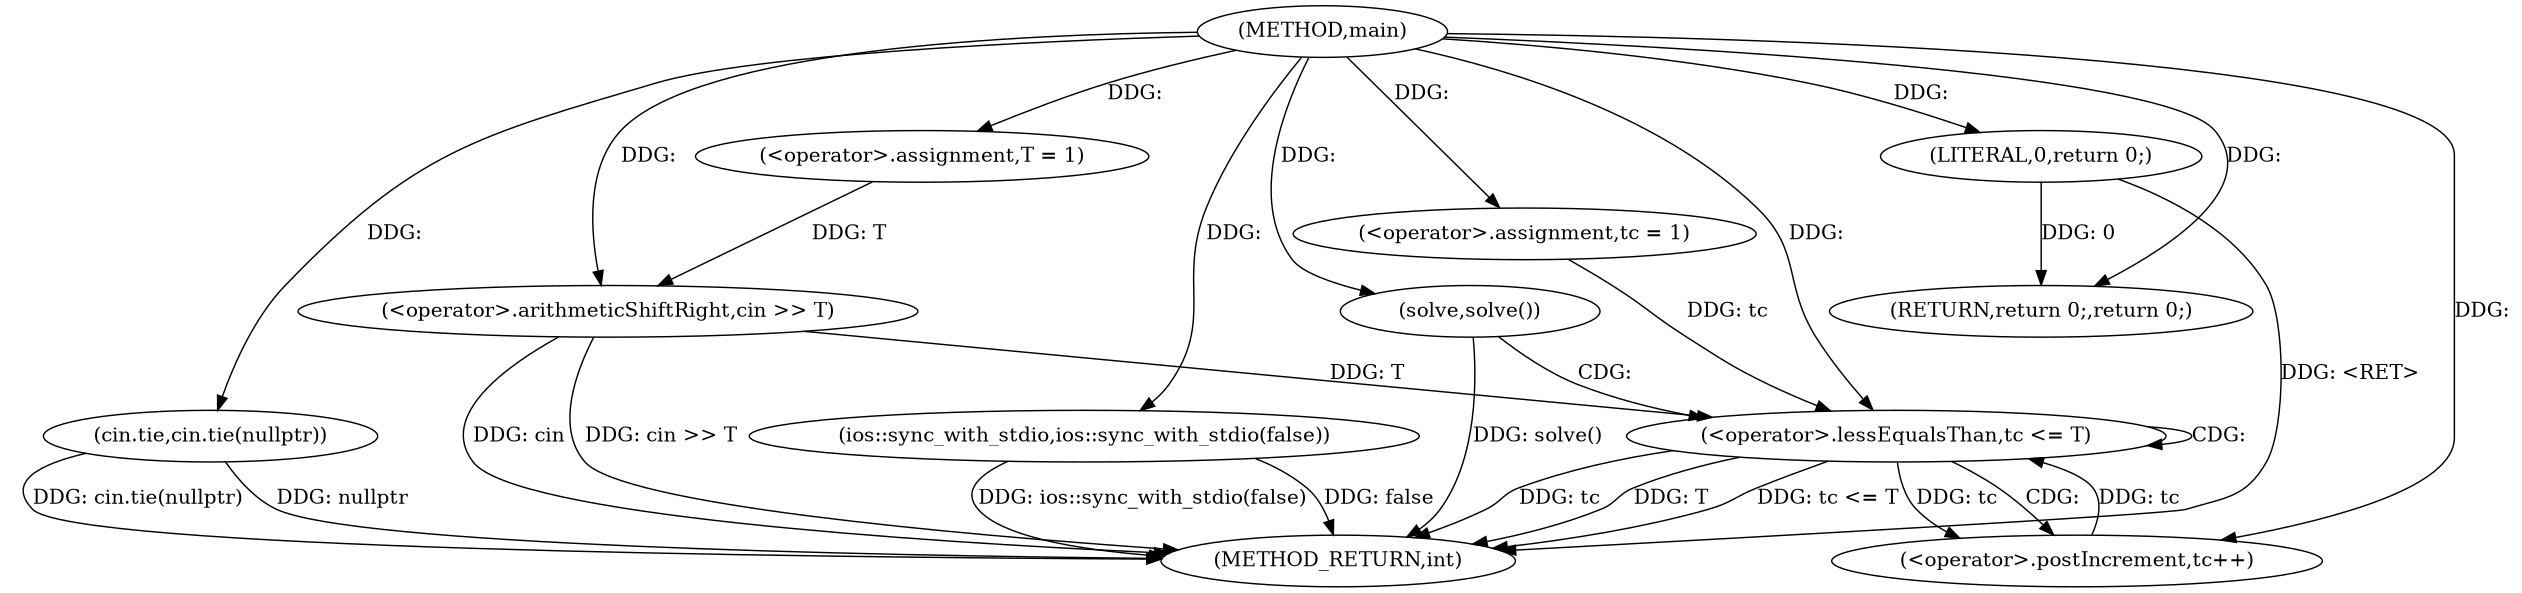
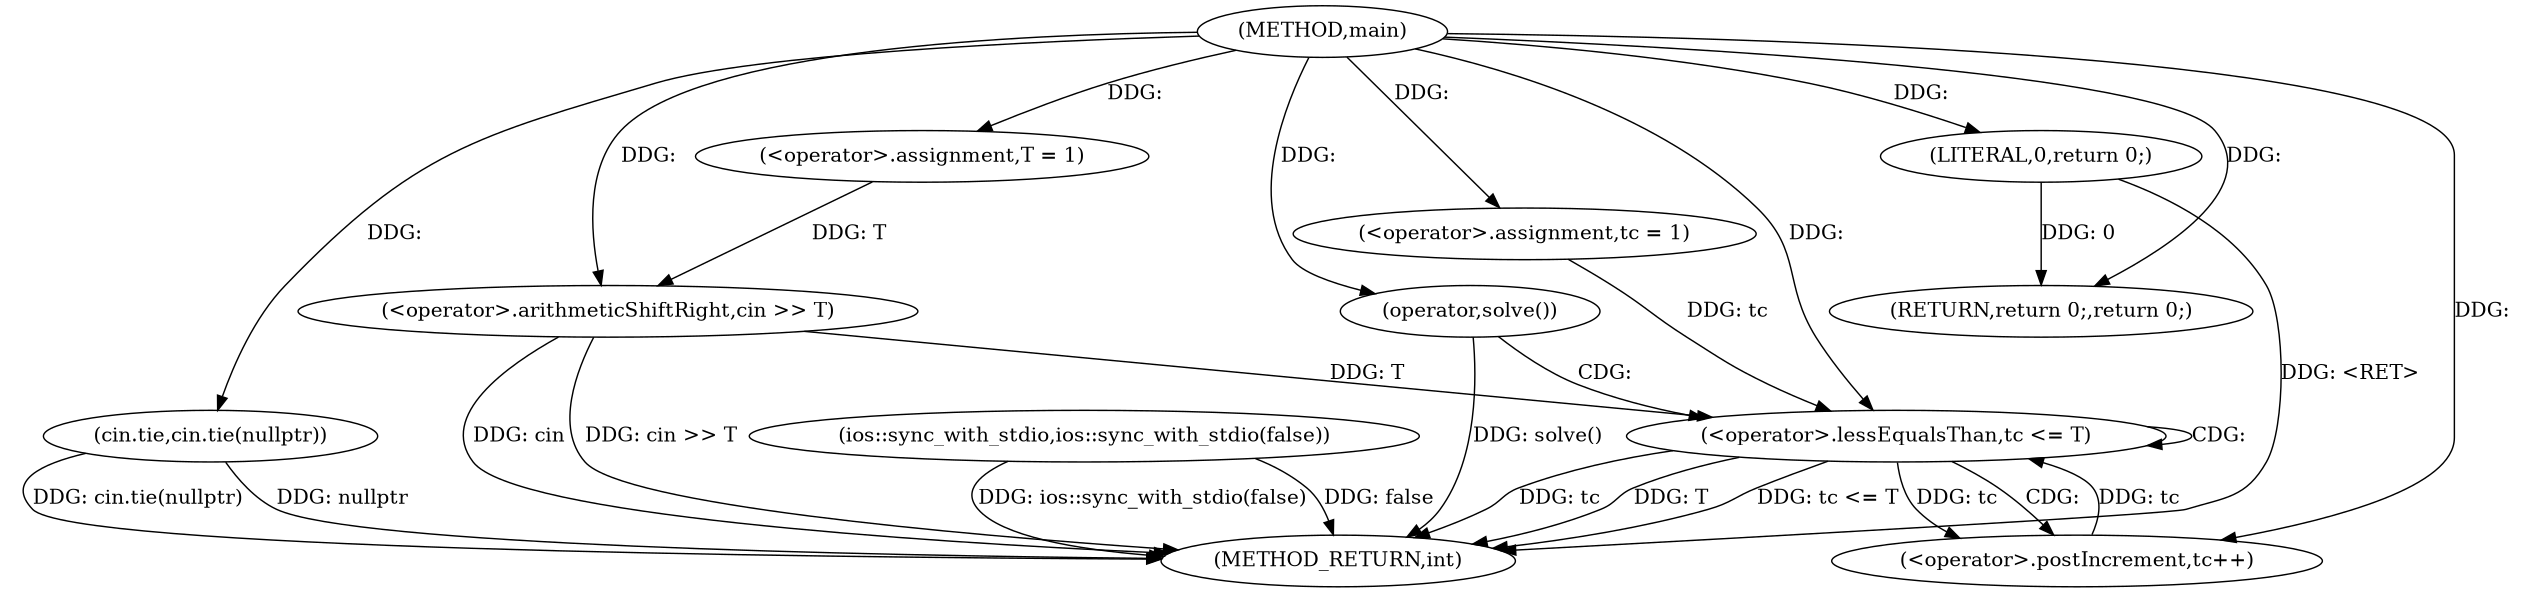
edge "(METHOD,main)" -> "(ios::sync_with_stdio,ios::sync_with_stdio(false))": removed, label "DDG:"
node "(solve,solve())": label "(solve,solve())" -> "(operator,solve())"
